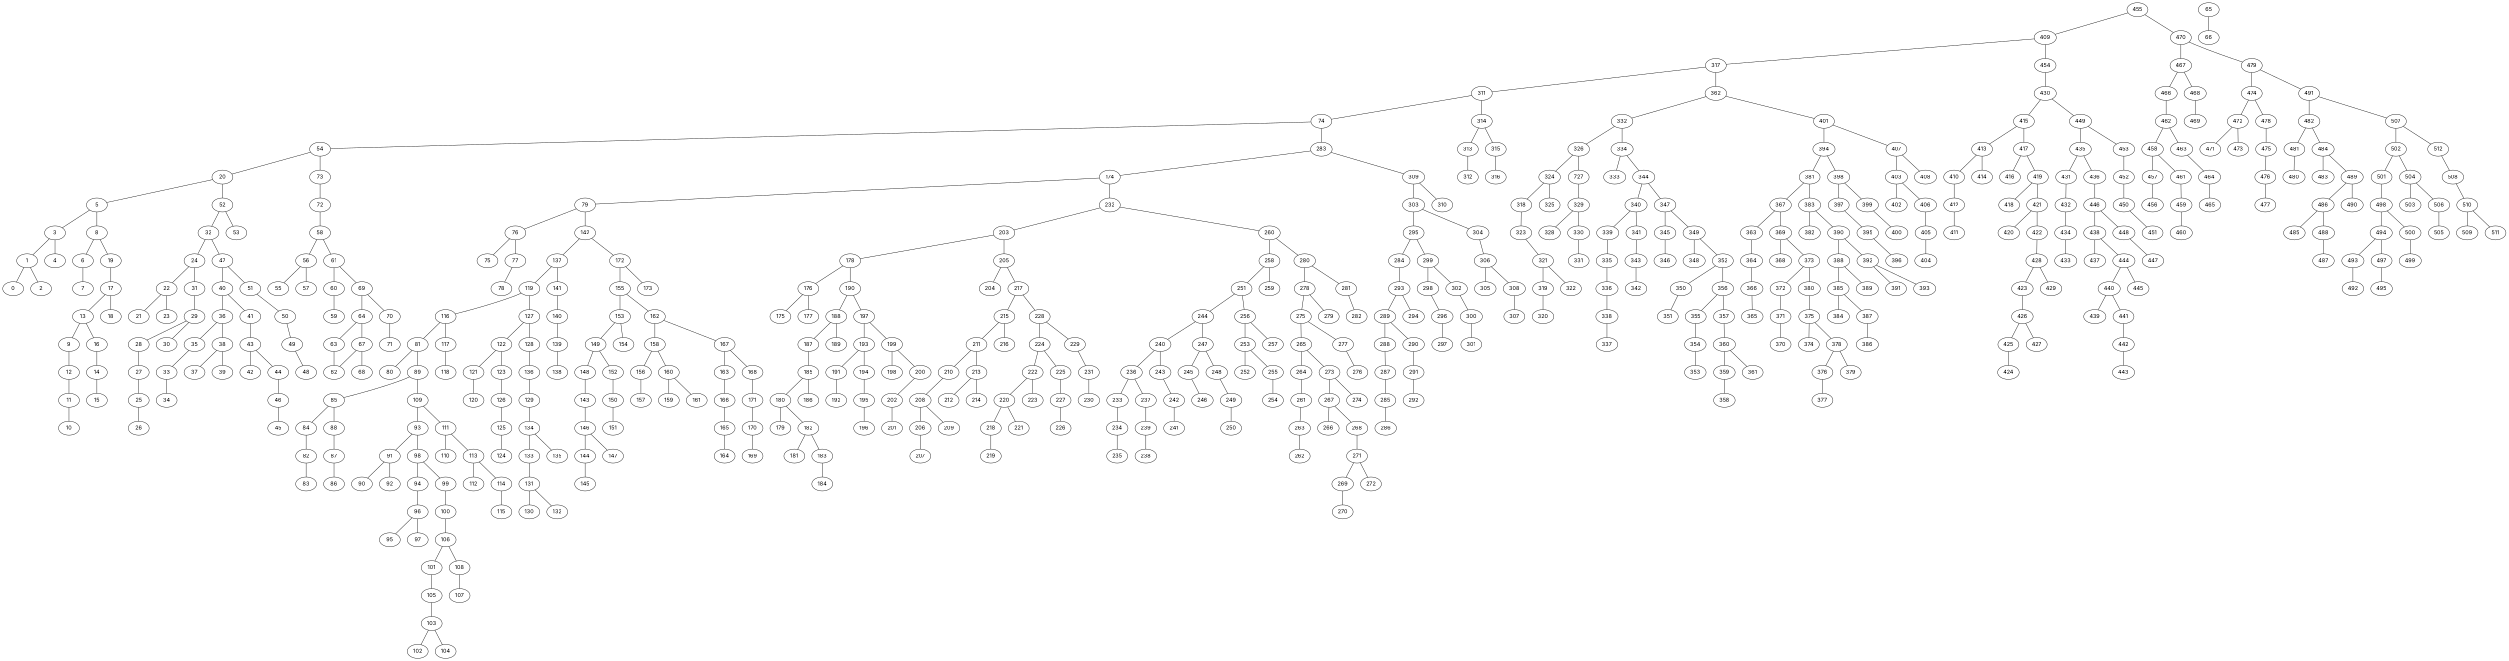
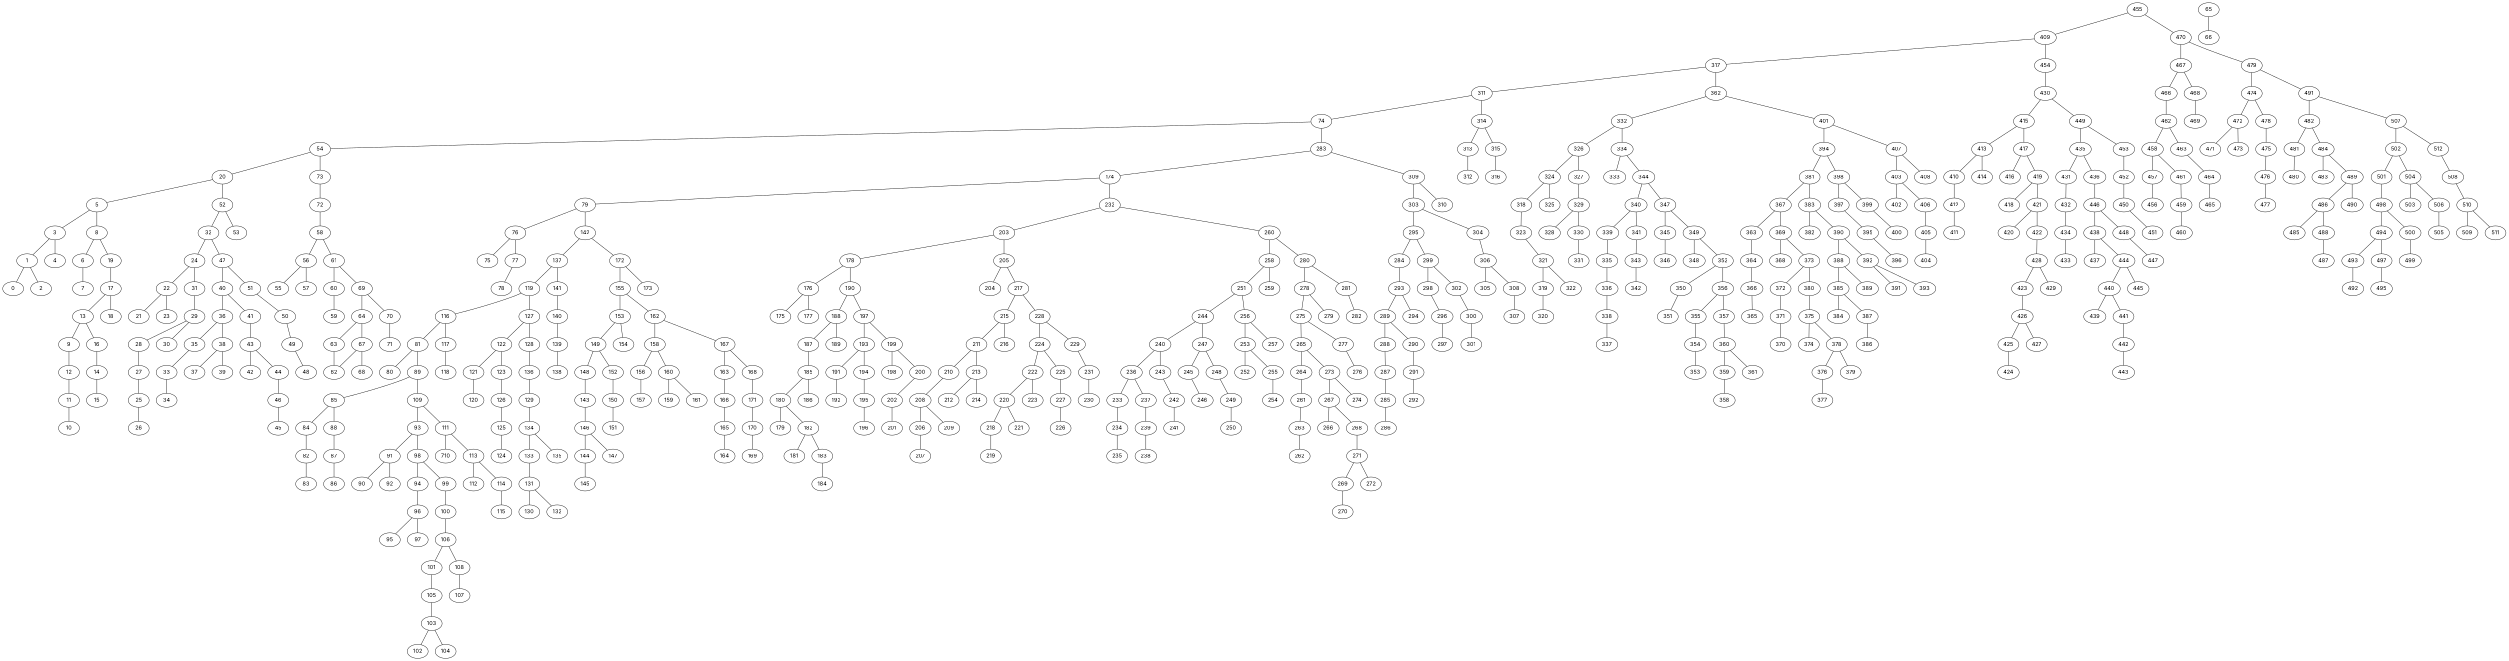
node "727": label "727" -> "327"
node "110": label "110" -> "710"
